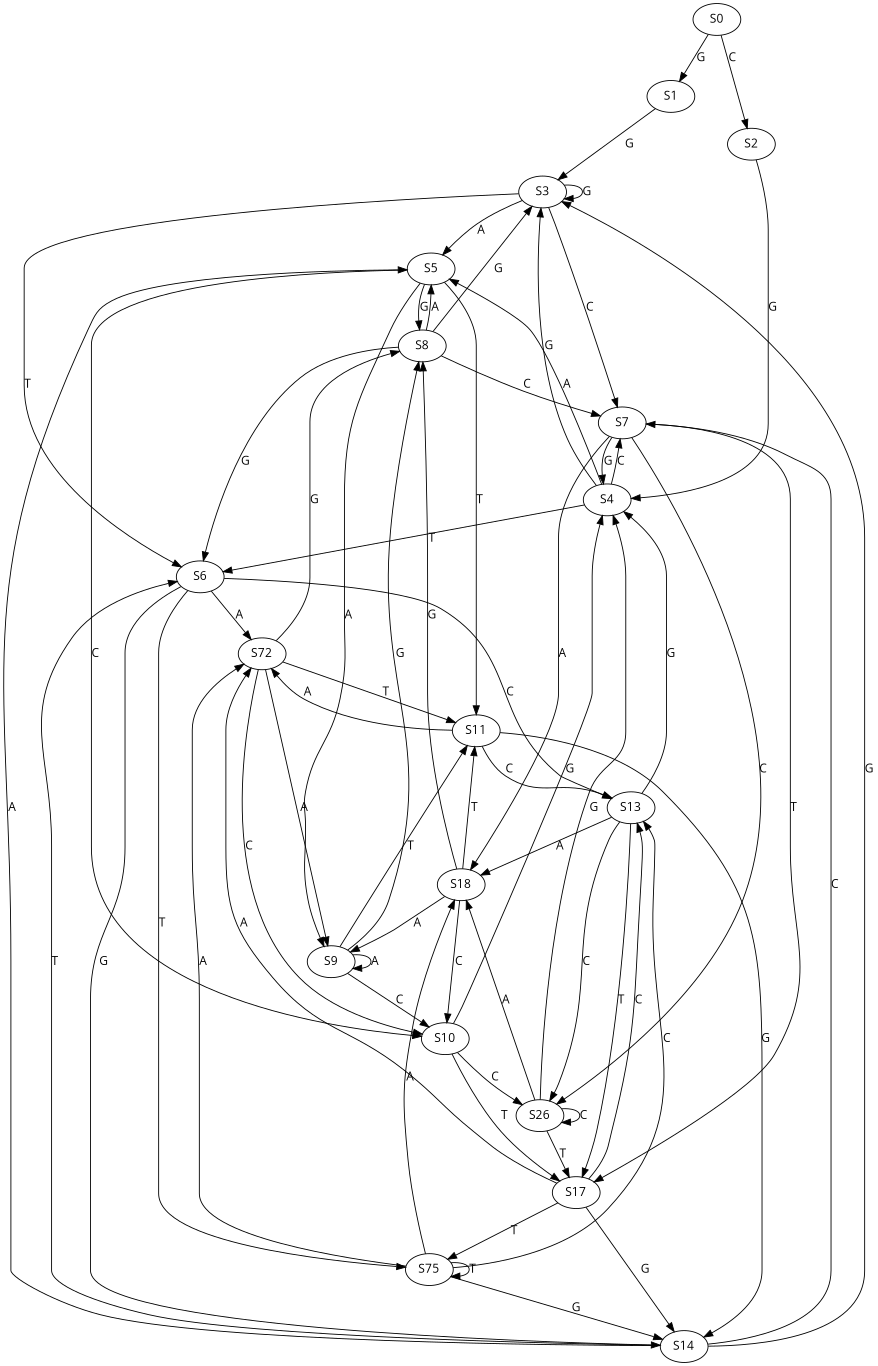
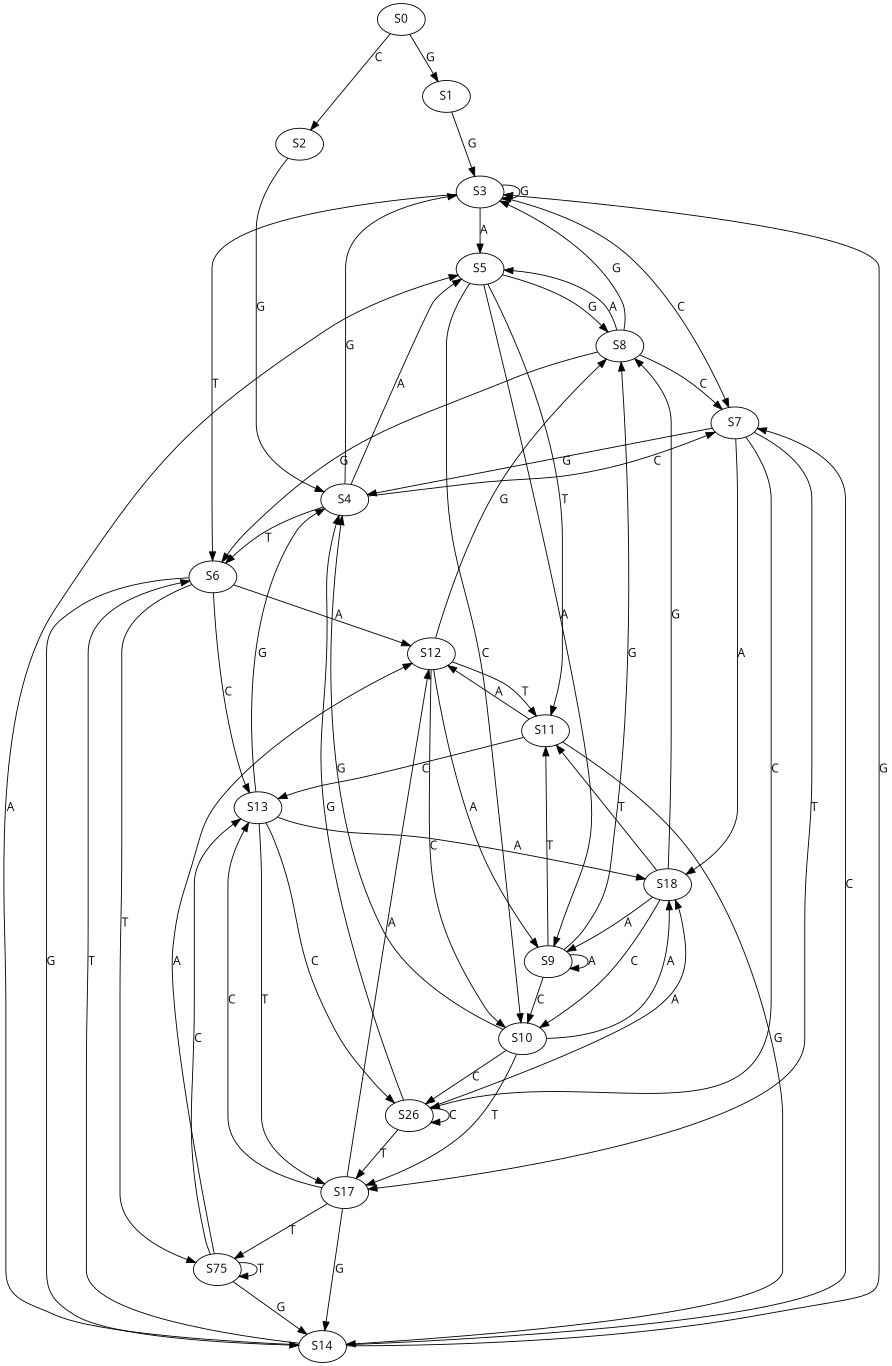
node "S72": label "S72" -> "S12"
edge "S75" -> "S18": now "S10" -> "S18"
